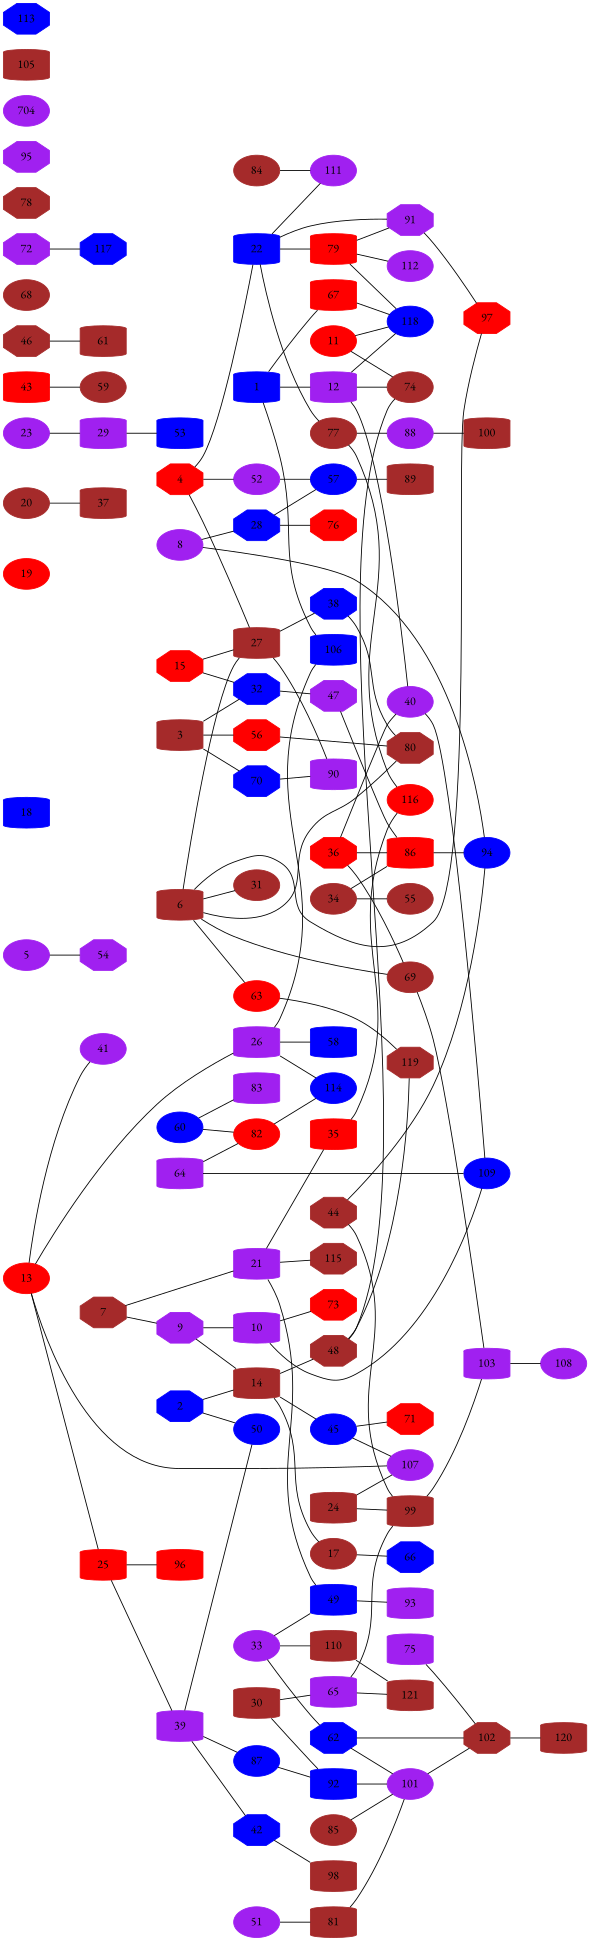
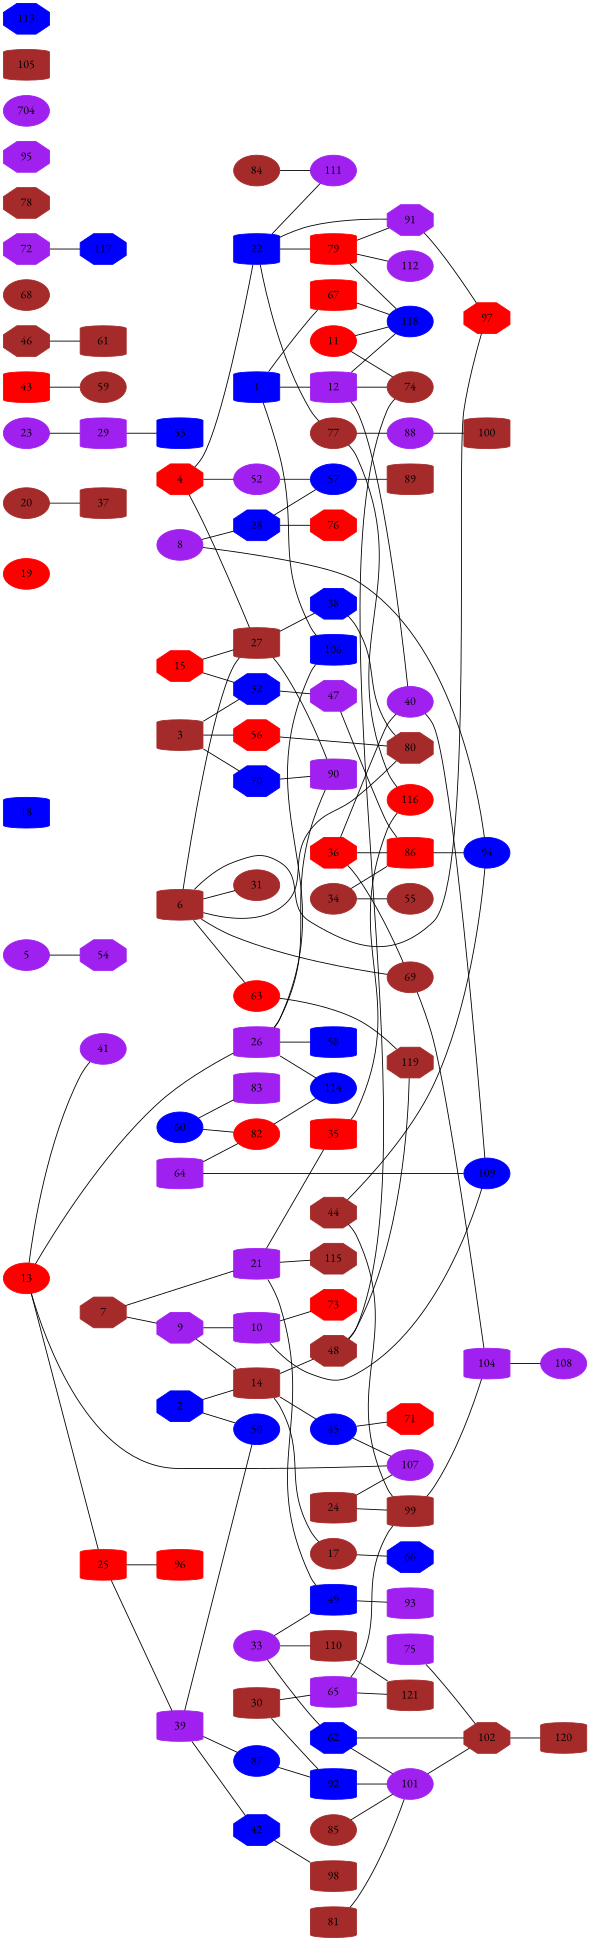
edge "90" -- "26": added
node "103": label "103" -> "104"
node "51": removed
